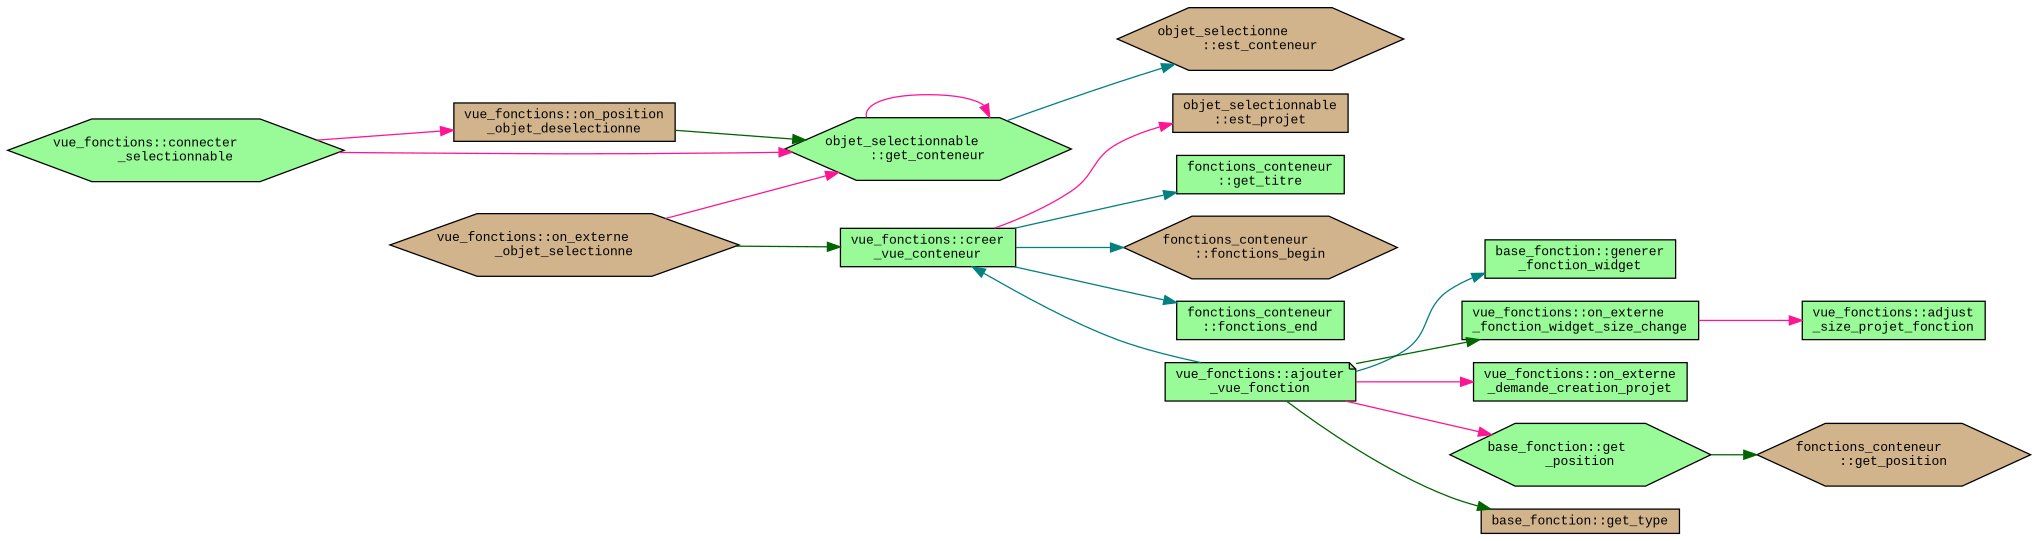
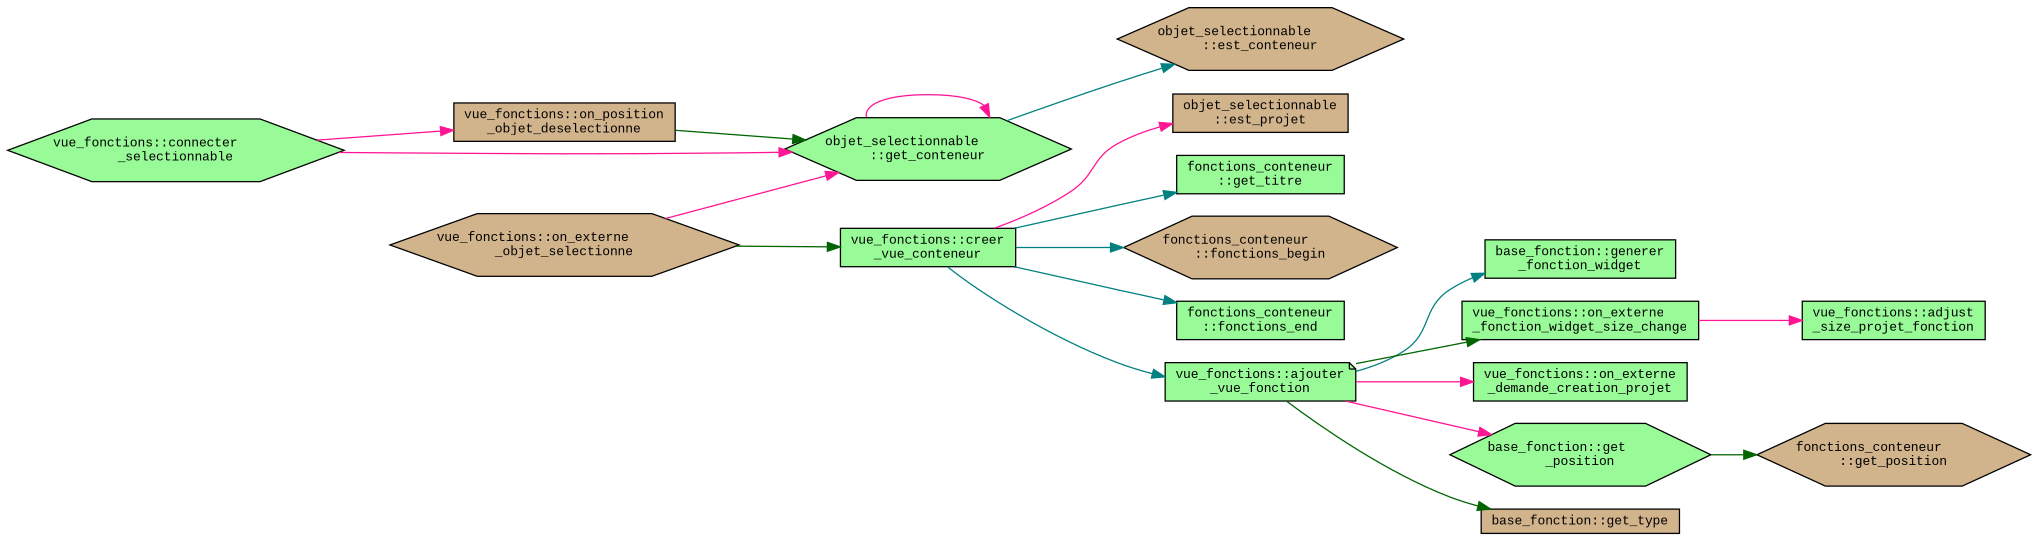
node "objet_selectionne ::est_conteneur": label "objet_selectionne ::est_conteneur" -> "objet_selectionnable ::est_conteneur"
edge "vue_fonctions::ajouter _vue_fonction" -> "vue_fonctions::creer _vue_conteneur": reversed
